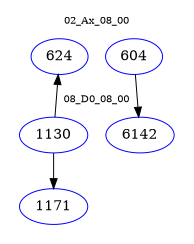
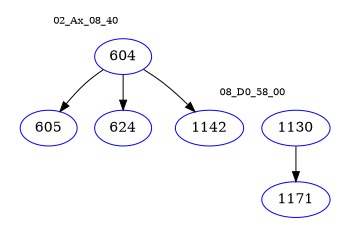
cluster "02_Ax_08_00": label "02_Ax_08_00" -> "02_Ax_08_40"
cluster "08_D0_08_00": label "08_D0_08_00" -> "08_D0_58_00"
edge "1130" -> "624": now "604" -> "624"
node "605": added
node "6142": label "6142" -> "1142"
